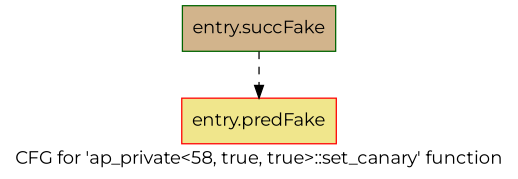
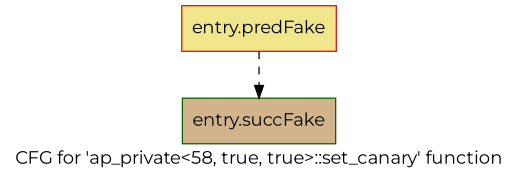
edge "entry.succFake" -> "entry.predFake": reversed
